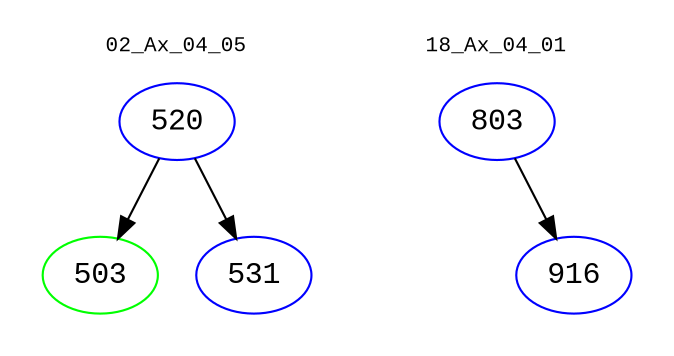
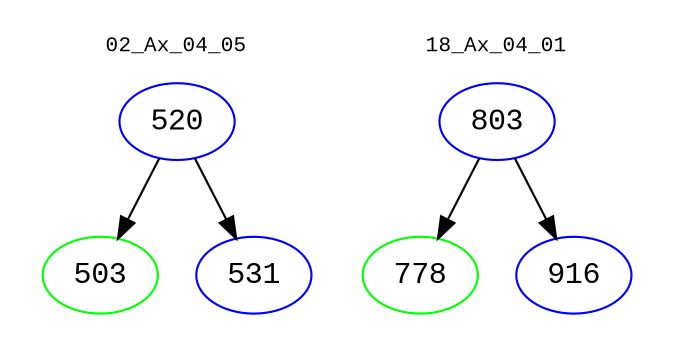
node "778": added
